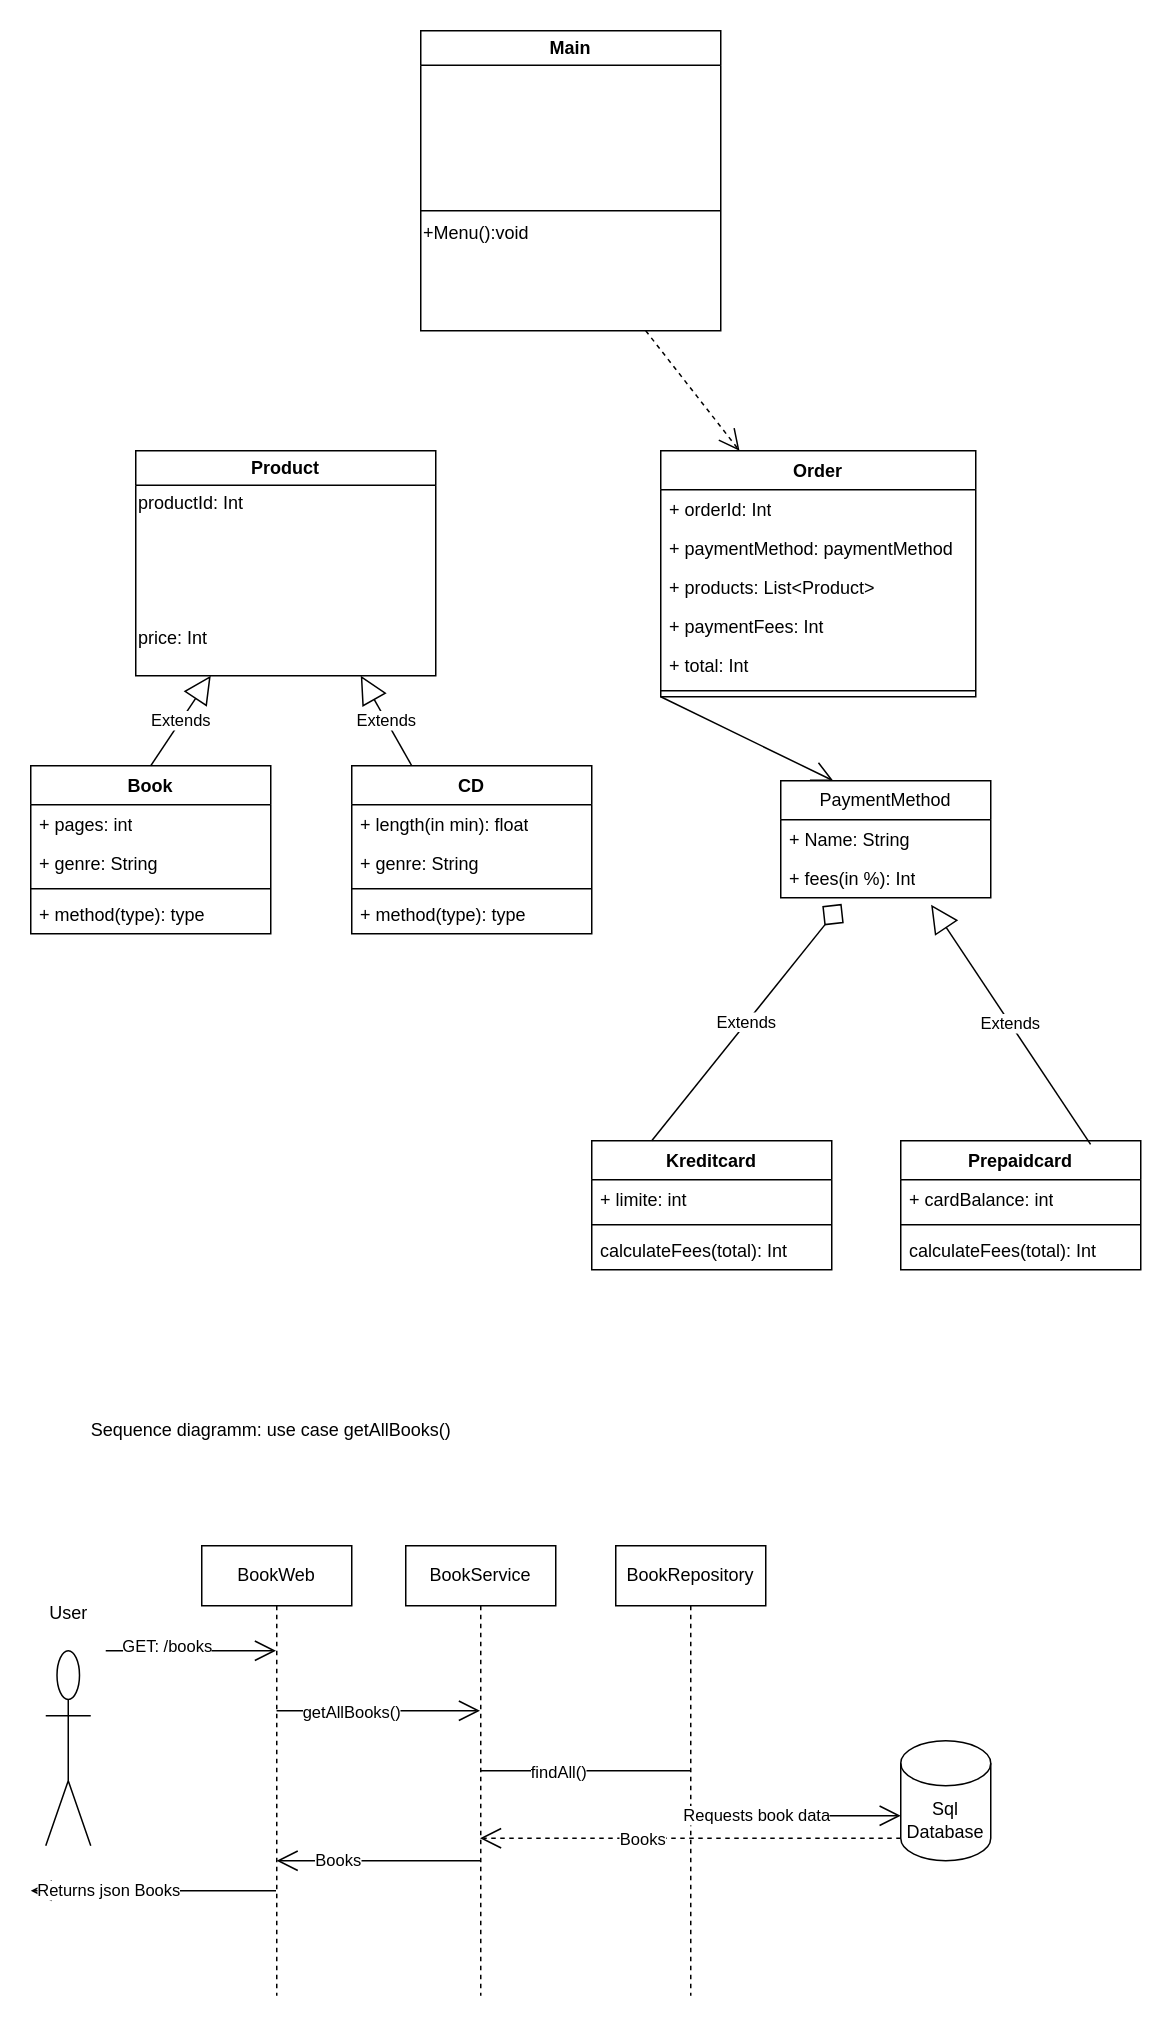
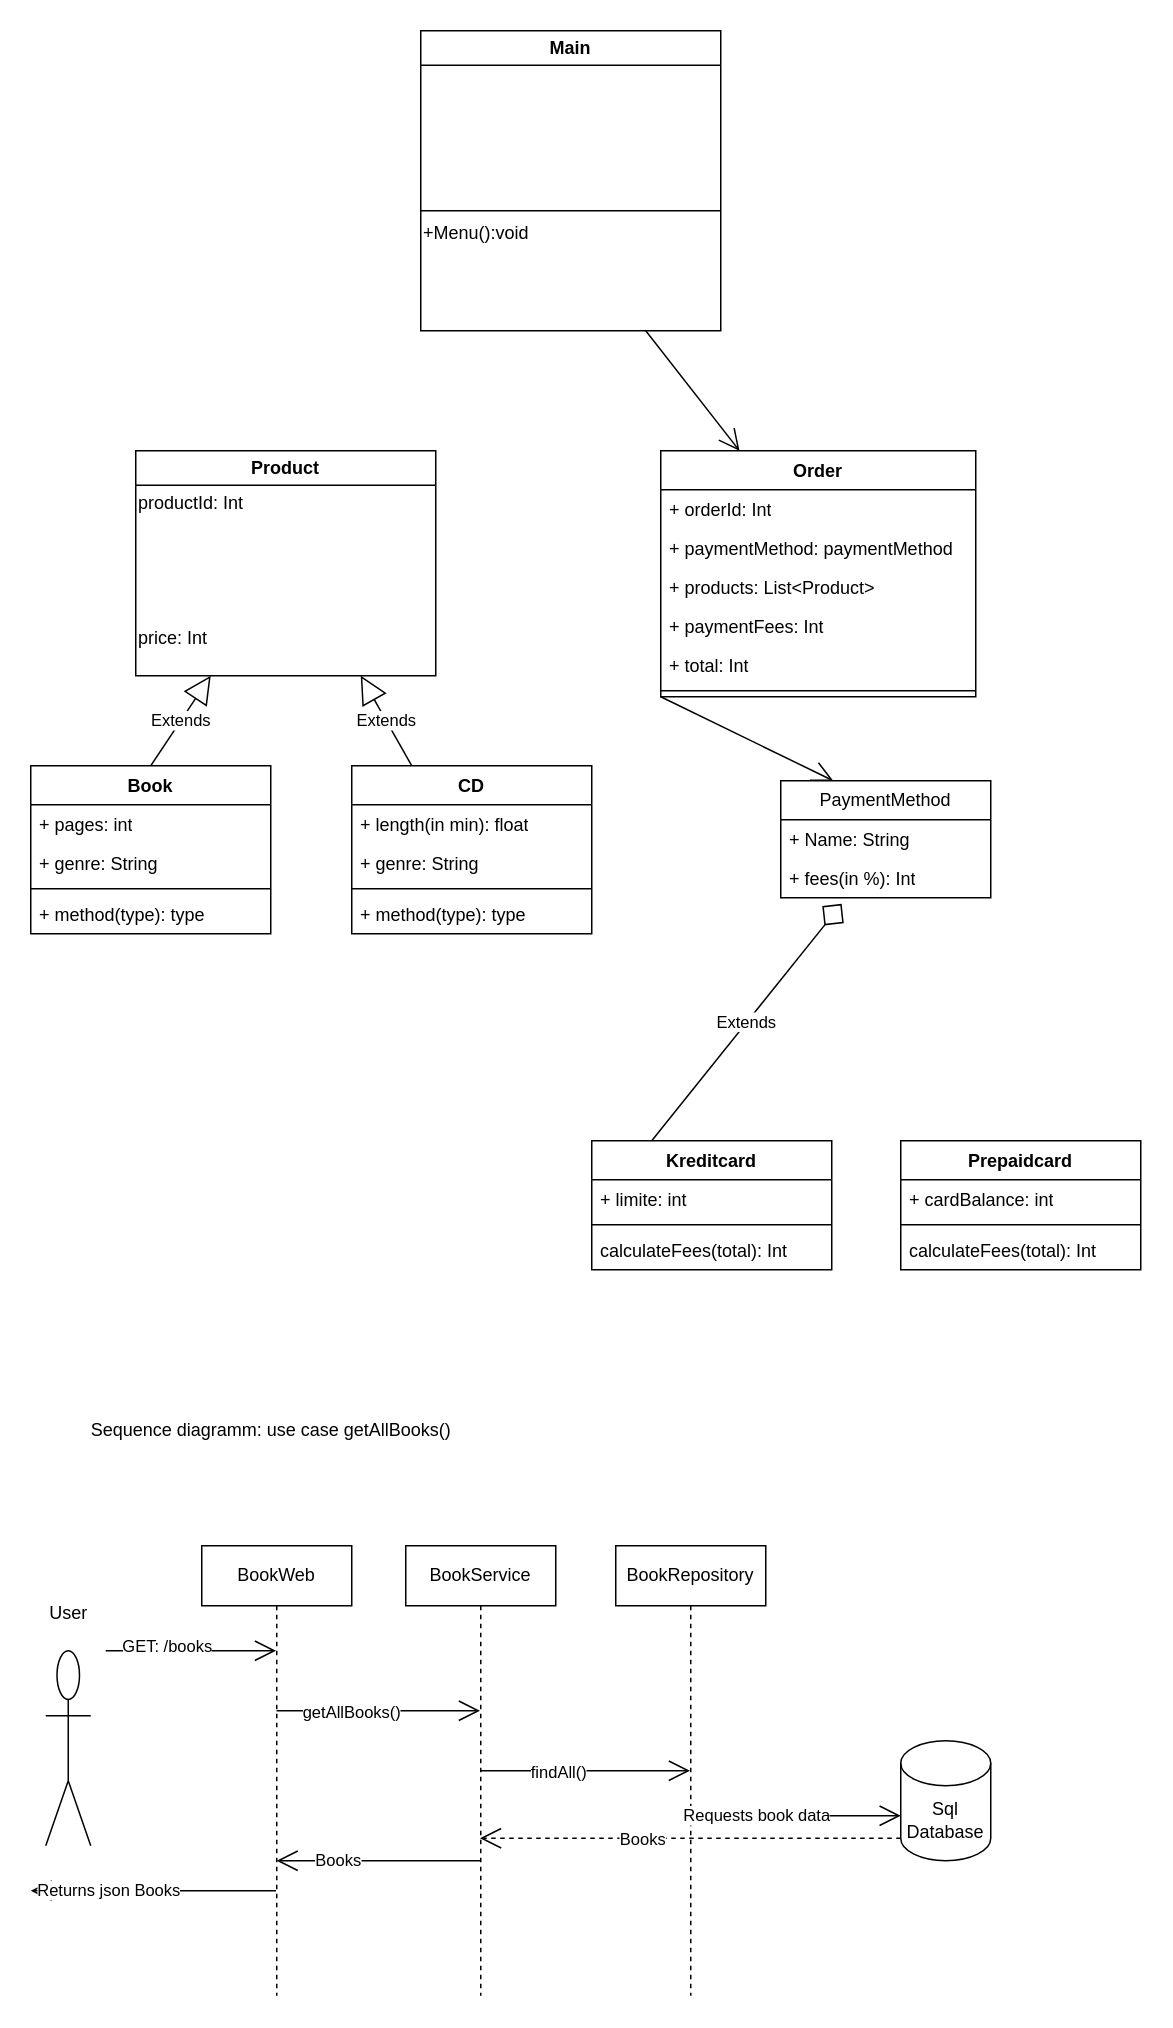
edge "Main" -> "Order": style dashed -> solid
edge "Prepaidcard" -> "+ fees(in %): Int": removed, label "Extends"
edge "BookService" -- "BookRepository": arrowhead none -> open
